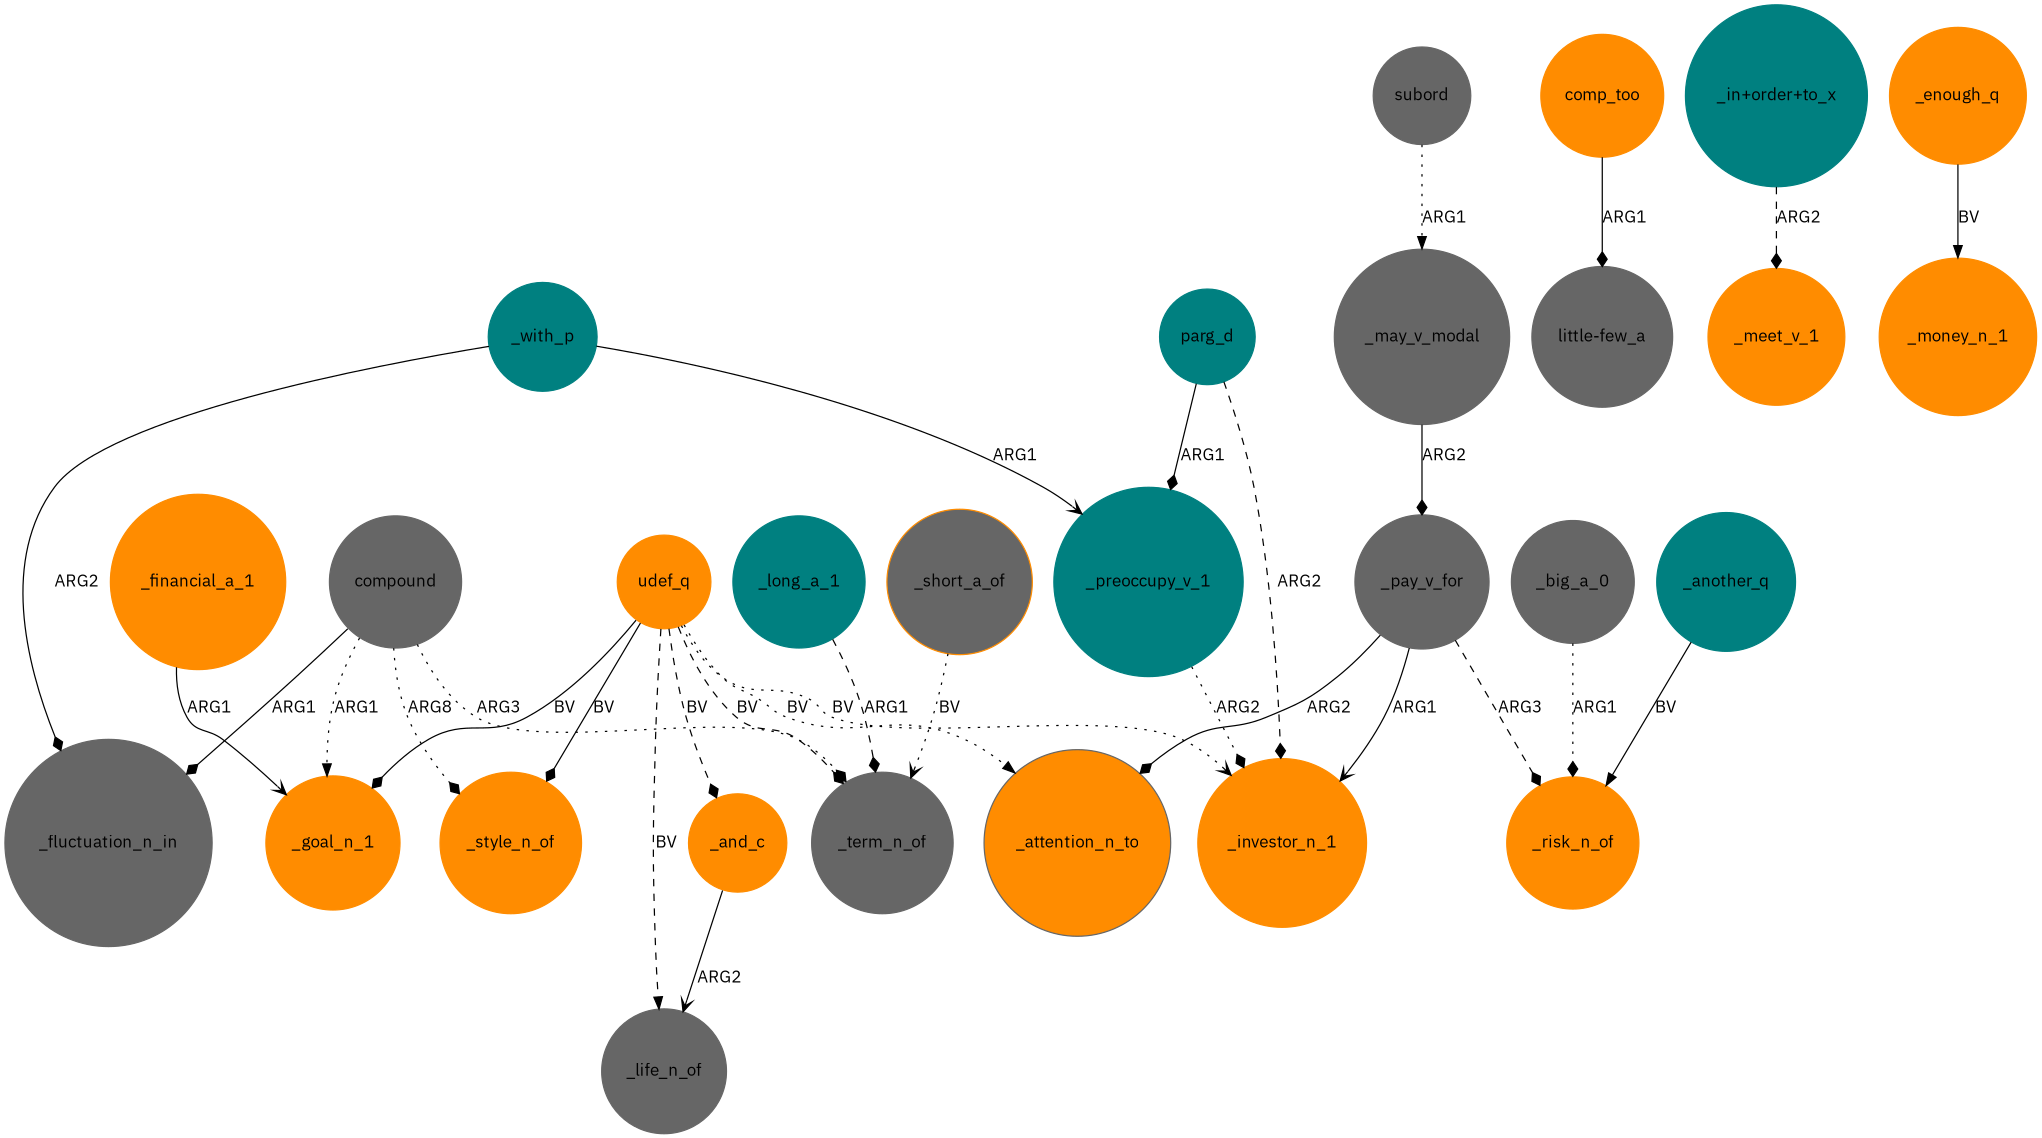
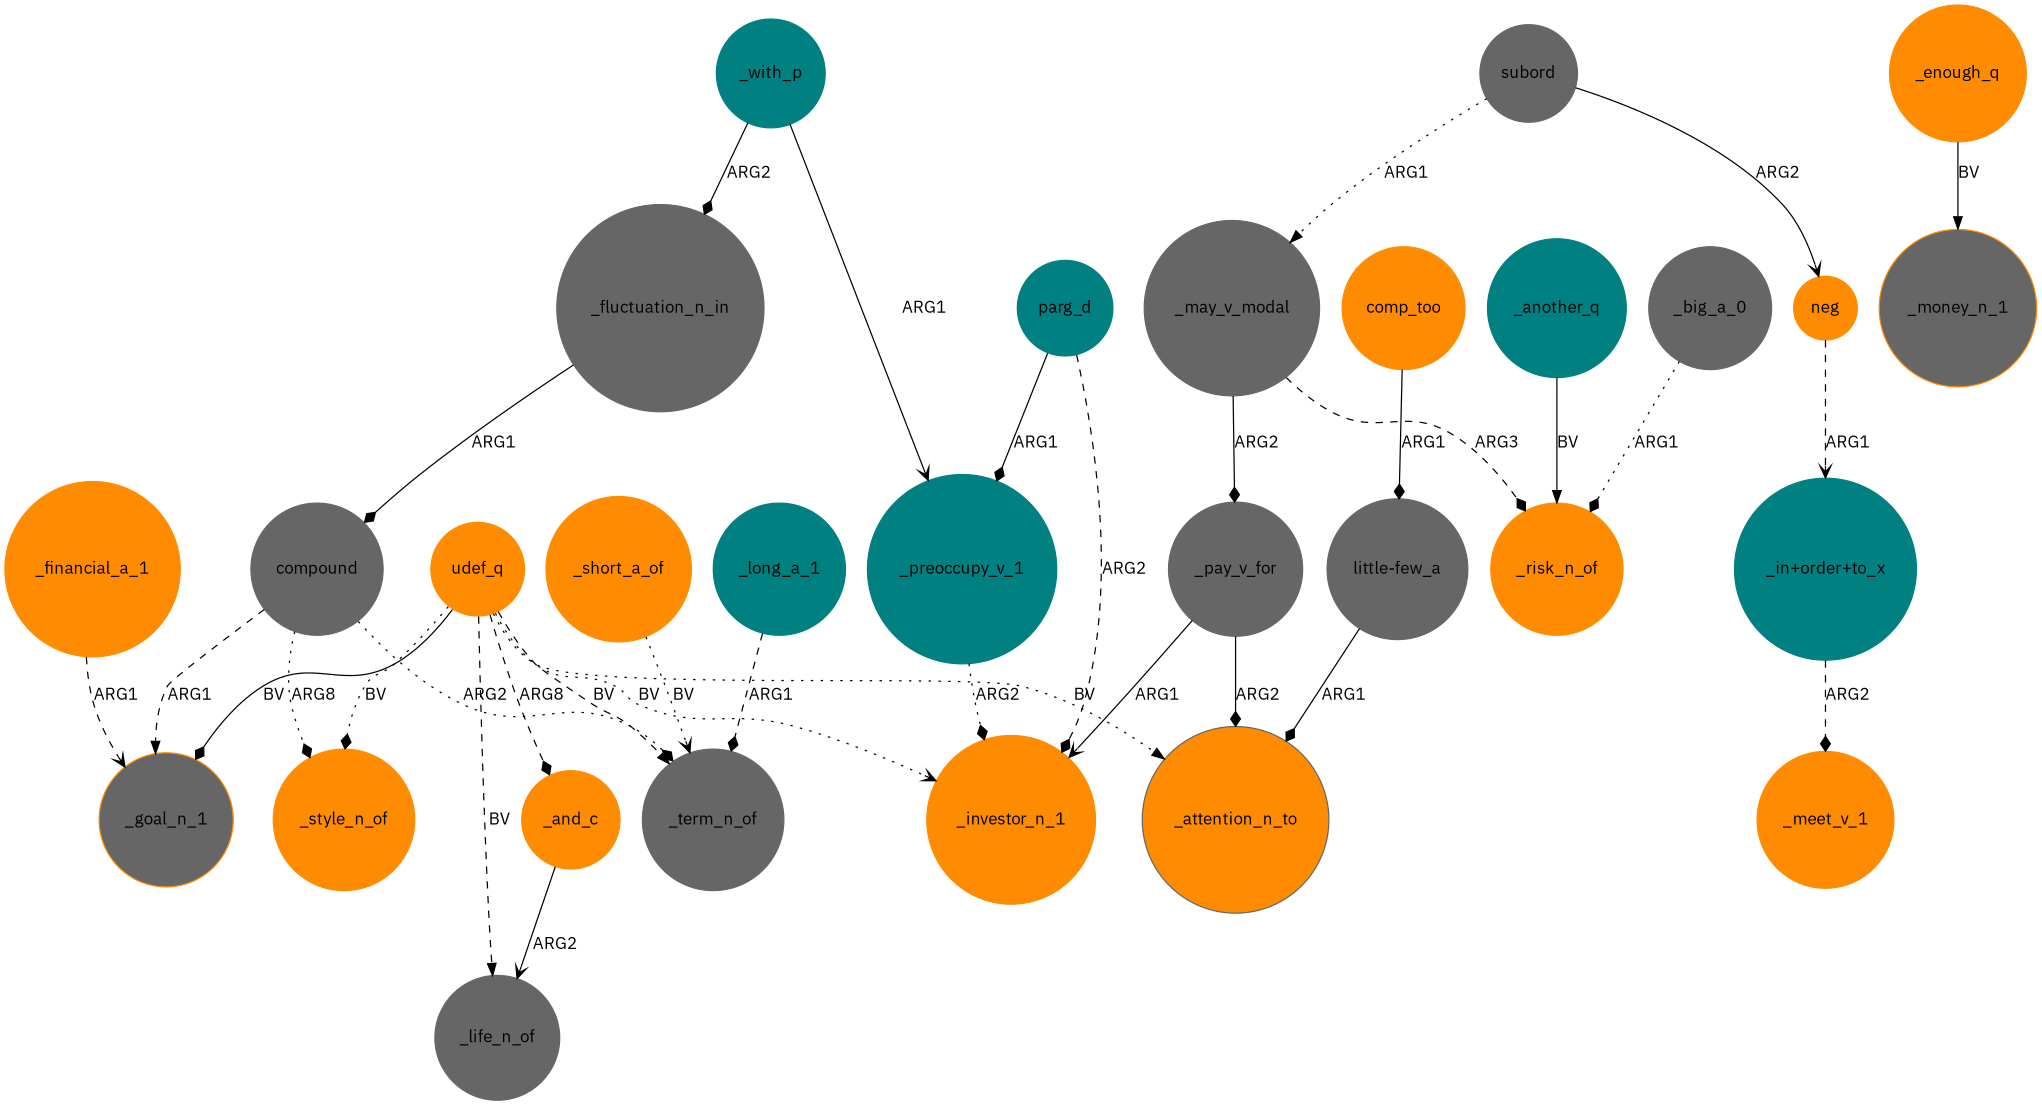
node "neg": added
node "_money_n_1": fillcolor darkorange -> gray40
node "_short_a_of": fillcolor gray40 -> darkorange
edge "little-few_a" -> "_attention_n_to": added, label "ARG1"
edge "udef_q" -> "_style_n_of": style solid -> dotted
edge "compound" -> "_fluctuation_n_in": reversed
edge "compound" -> "_goal_n_1": style dotted -> dashed
edge "_pay_v_for" -> "_risk_n_of": now "_may_v_modal" -> "_risk_n_of"
edge "compound" -> "_term_n_of": label "ARG3" -> "ARG2"
edge "udef_q" -> "_and_c": label "BV" -> "ARG8"
edge "udef_q" -> "_term_n_of": arrowhead diamond -> normal
edge "_financial_a_1" -> "_goal_n_1": style solid -> dashed
node "_goal_n_1": fillcolor darkorange -> gray40
